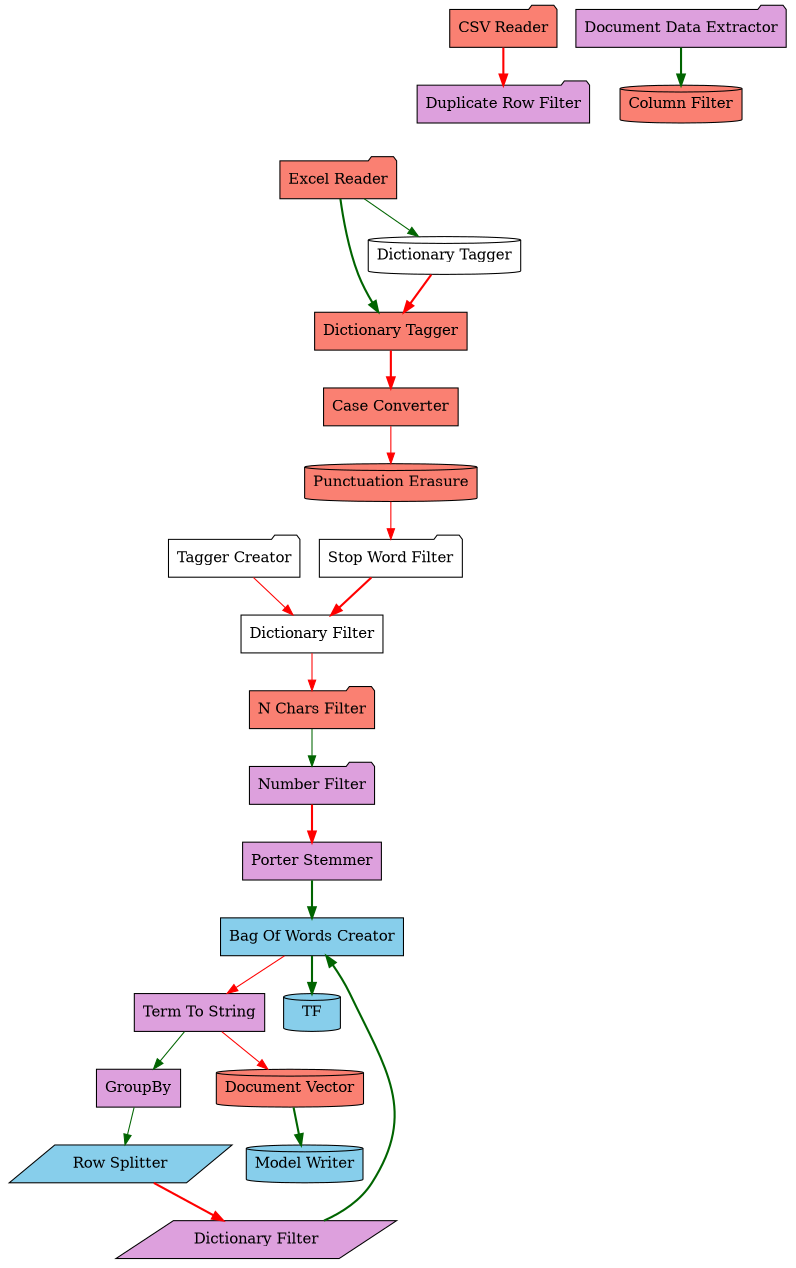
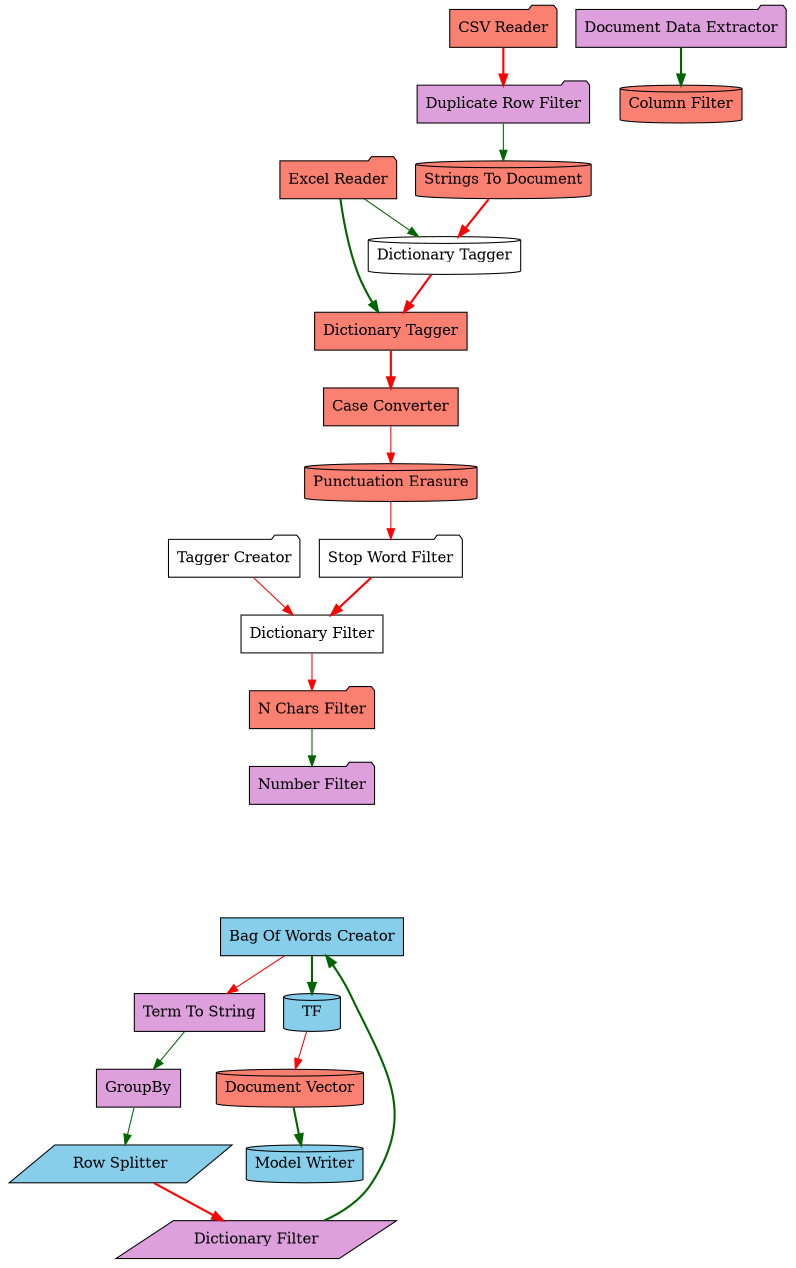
node "Strings To Document": added
node "Porter Stemmer": removed
edge "Term To String" -> "Document Vector": now "TF" -> "Document Vector"
